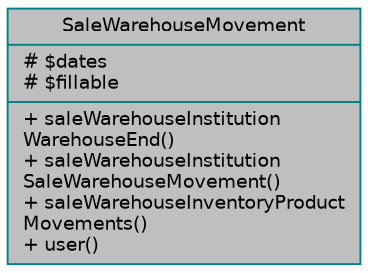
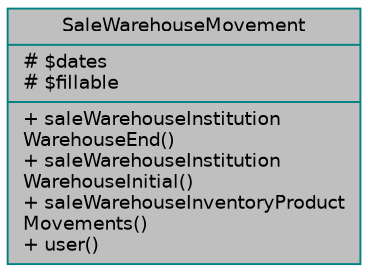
node "SaleWarehouseMovement": text "SaleWarehouseMovement()" -> "WarehouseInitial()"
